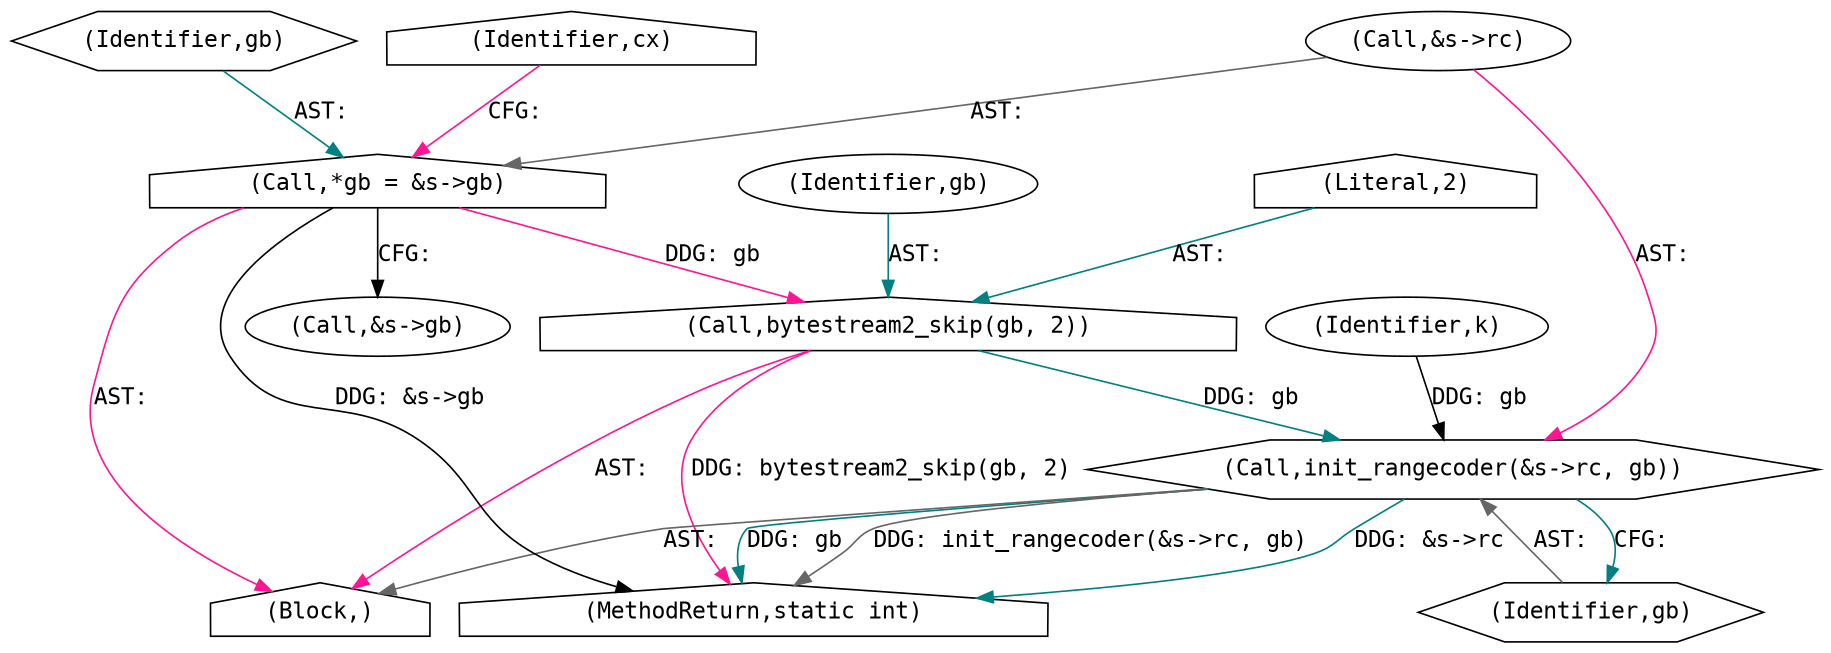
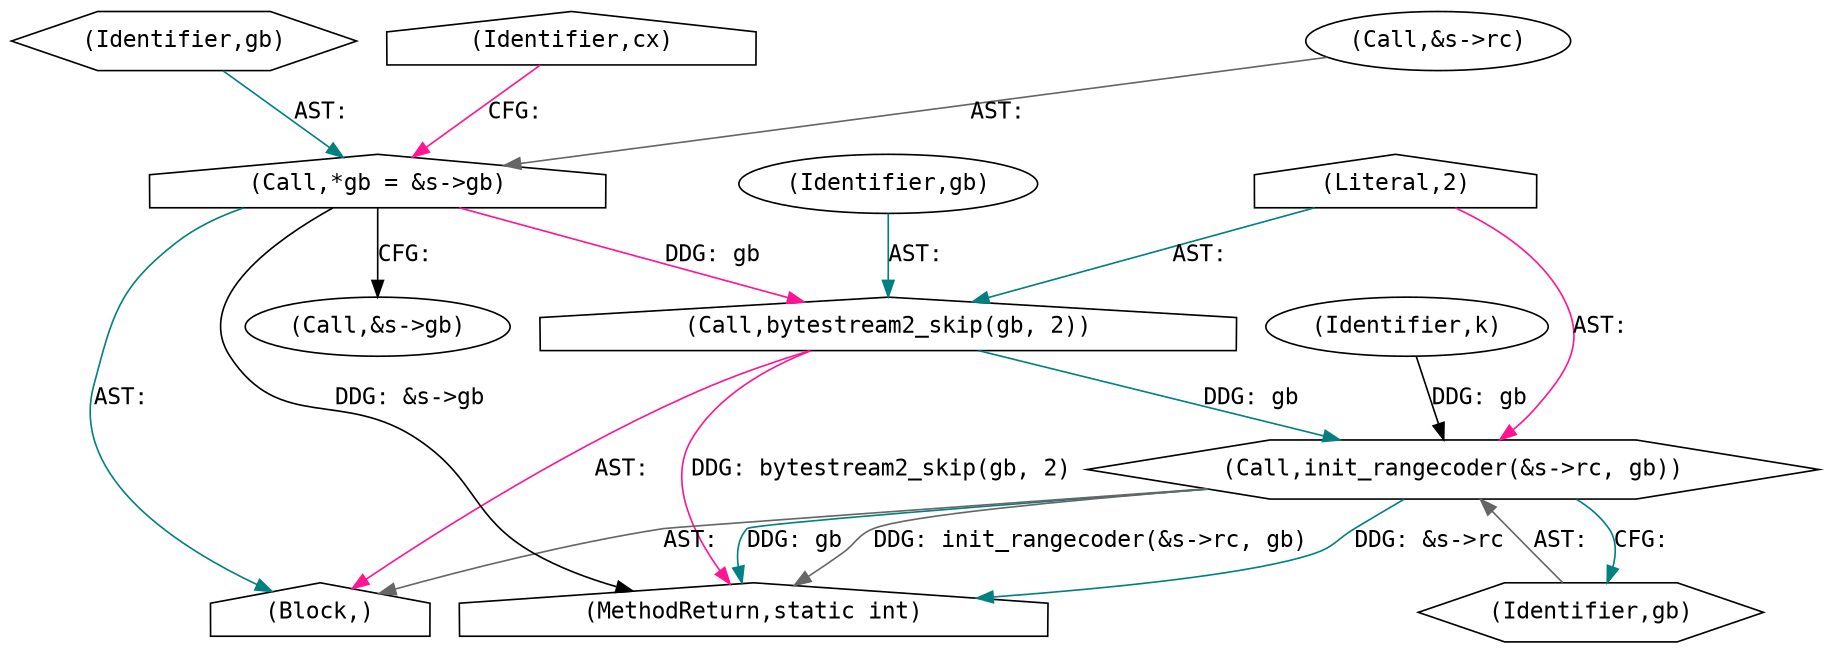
edge "(Call,&s->rc)" -> "(Call,init_rangecoder(&s->rc, gb))": now "(Literal,2)" -> "(Call,init_rangecoder(&s->rc, gb))"
edge "(Call,*gb = &s->gb)" -> "(Block,)": color deeppink -> teal
